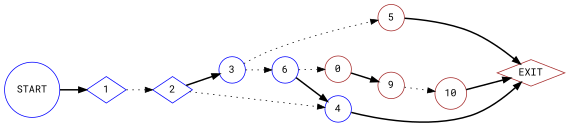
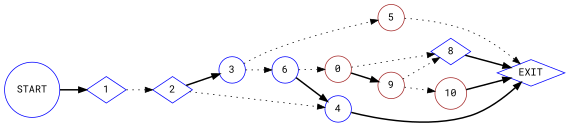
edge "5" -> "EXIT": style bold -> dotted
node "8": added
node "EXIT": color brown -> blue
